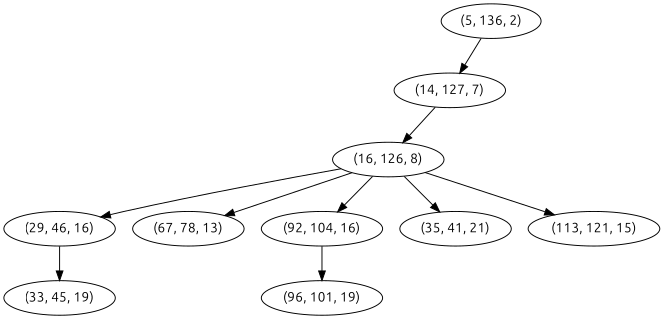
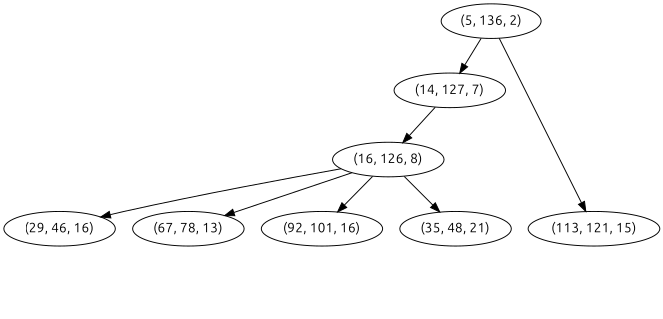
edge "(16, 126, 8)" -> "(113, 121, 15)": now "(5, 136, 2)" -> "(113, 121, 15)"
node "(92, 104, 16)": label "(92, 104, 16)" -> "(92, 101, 16)"
node "(35, 41, 21)": label "(35, 41, 21)" -> "(35, 48, 21)"
node "(33, 45, 19)": removed
node "(96, 101, 19)": removed
